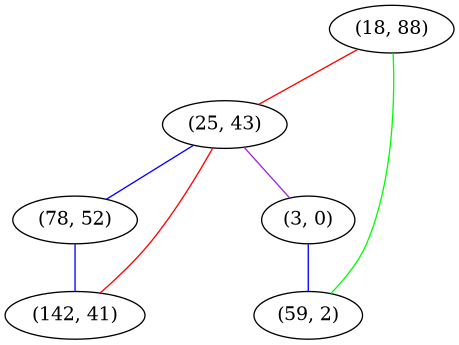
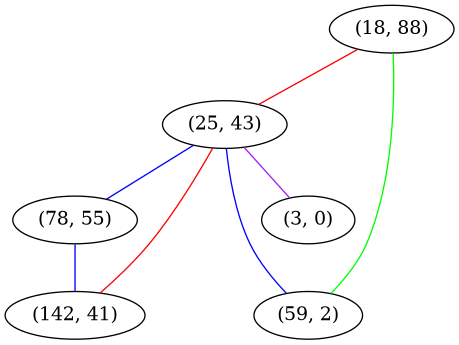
node "(78, 52)": label "(78, 52)" -> "(78, 55)"
edge "(3, 0)" -- "(59, 2)": now "(25, 43)" -- "(59, 2)"
